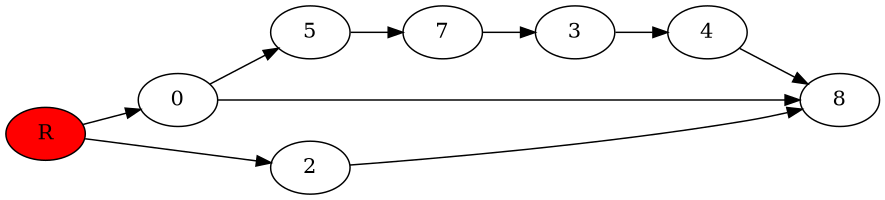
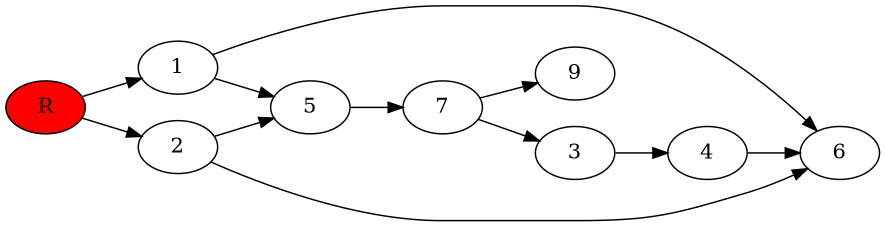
node "9": added
node "0": label "0" -> "1"
node "8": label "8" -> "6"
edge "2" -> "5": added
